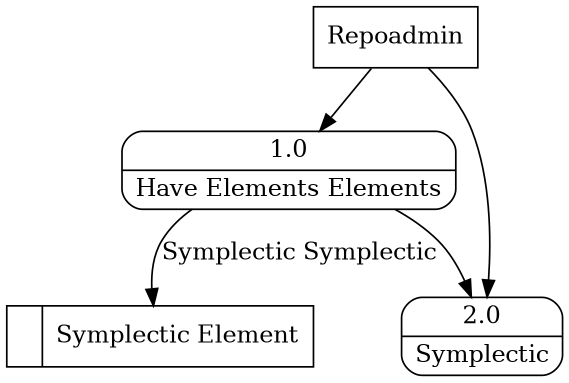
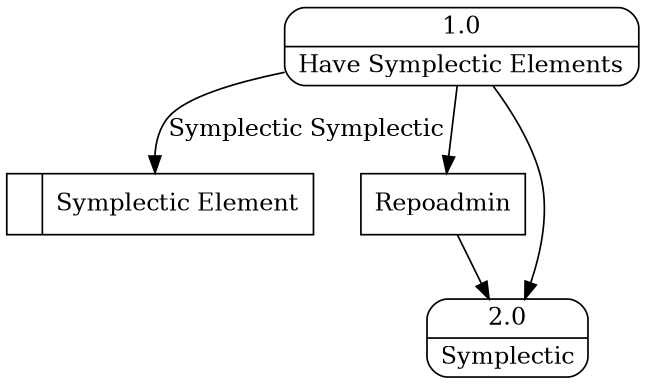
edge "Repoadmin" -> "1.0": reversed
node "1.0": text "Have Elements Elements" -> "Have Symplectic Elements"
